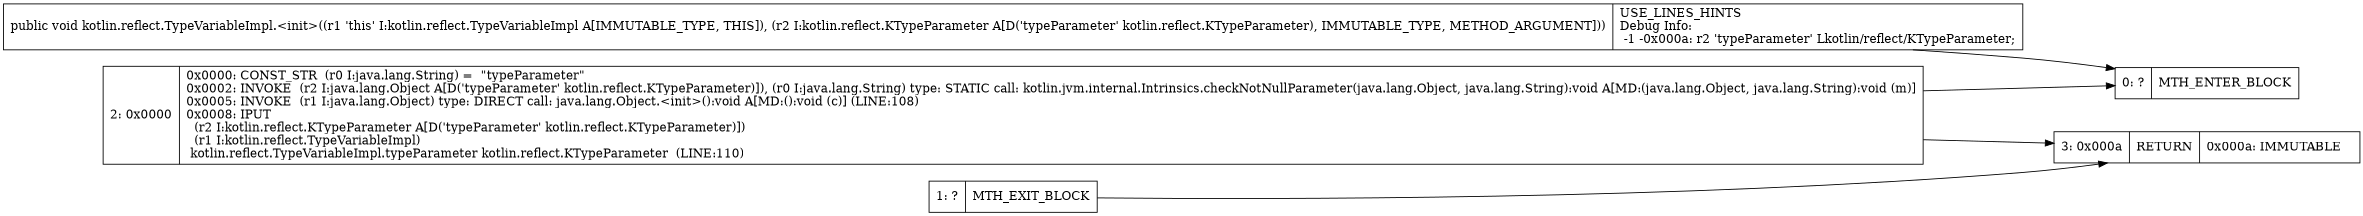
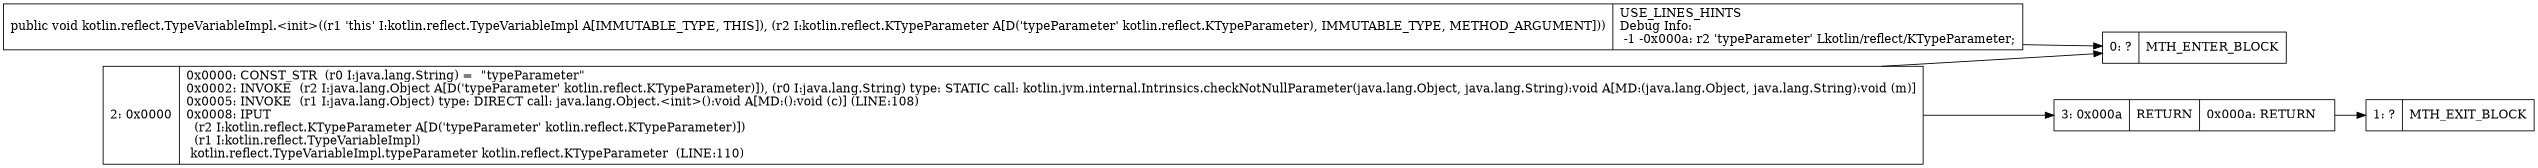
node "3: 0x000a": text "0x000a: IMMUTABLE" -> "0x000a: RETURN"
edge "1: ?" -> "3: 0x000a": reversed
